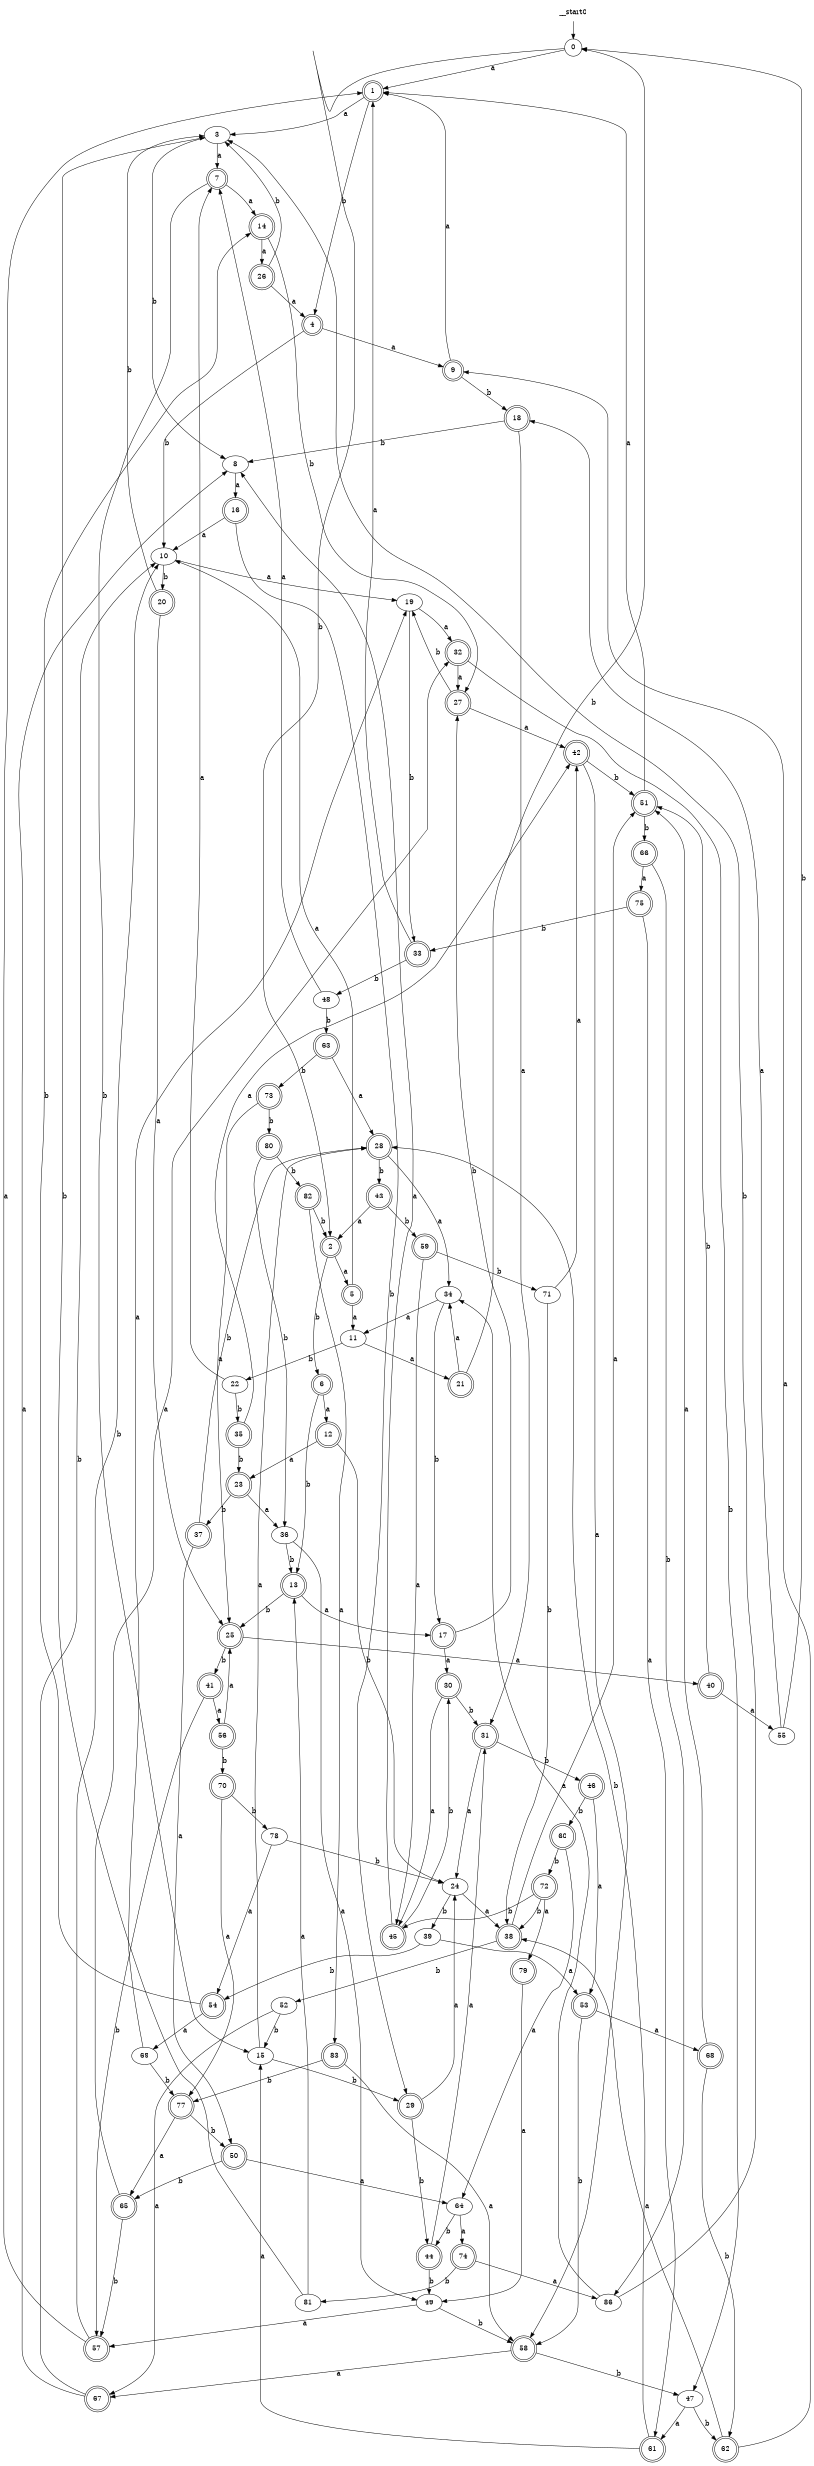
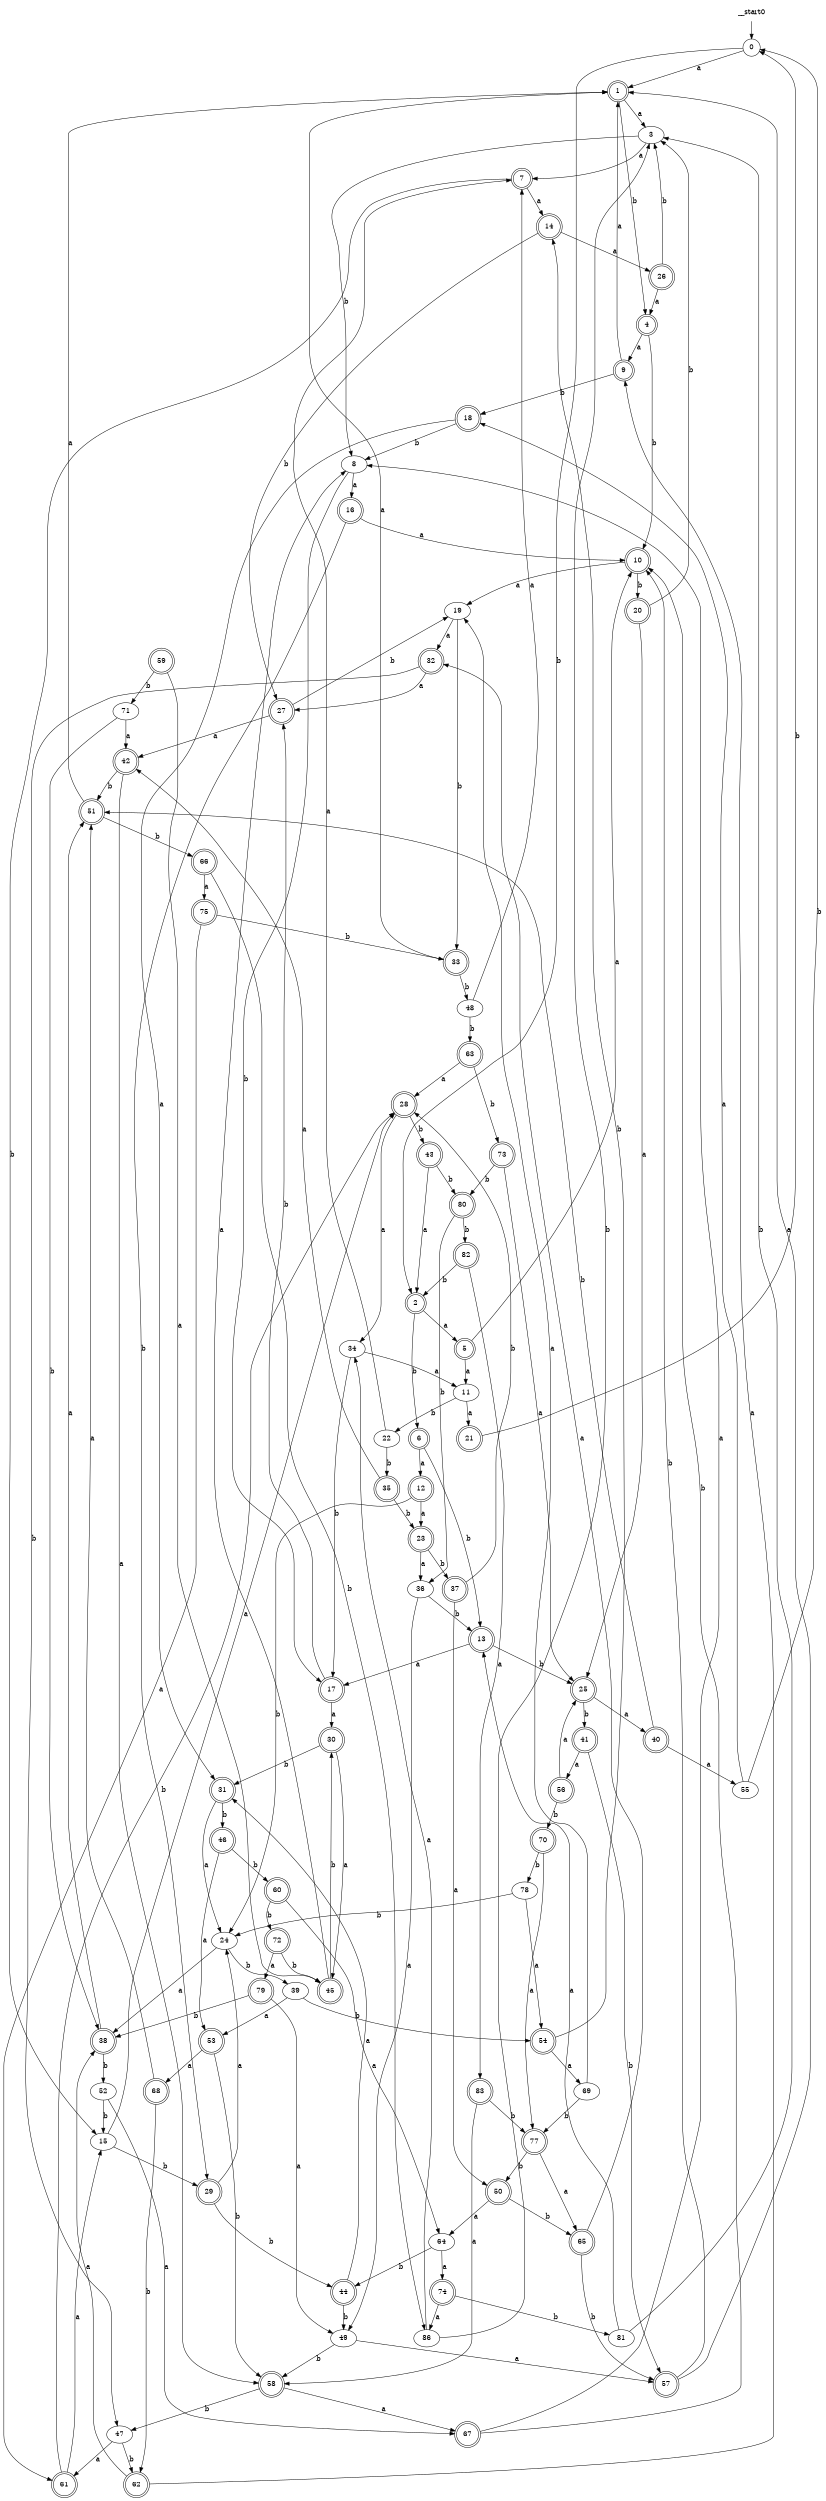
node "10": shape ellipse -> doublecircle
edge "8" -> "17": added, label "b"
edge "43" -> "59": now "43" -> "80"
edge "21" -> "34": removed, label "a"
edge "72" -> "38": now "79" -> "38"
